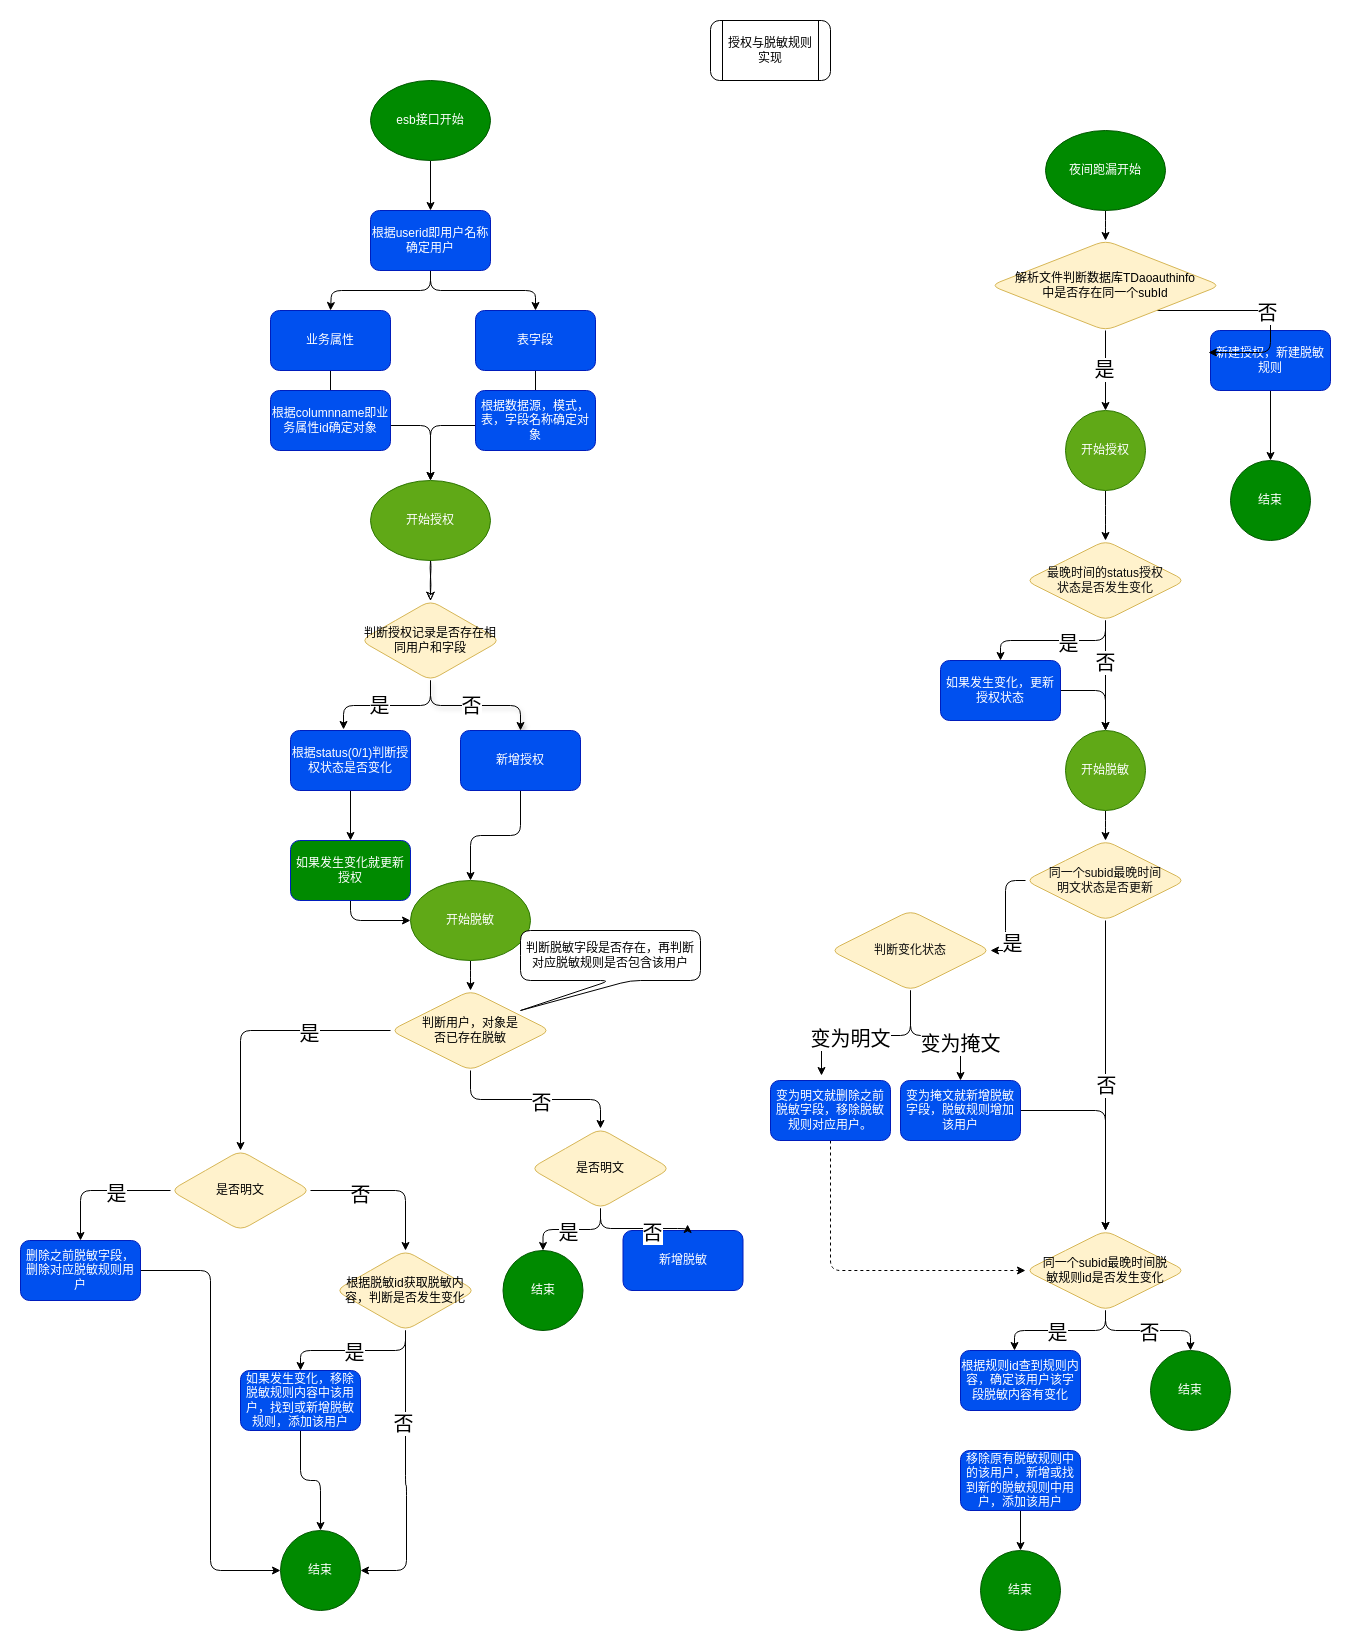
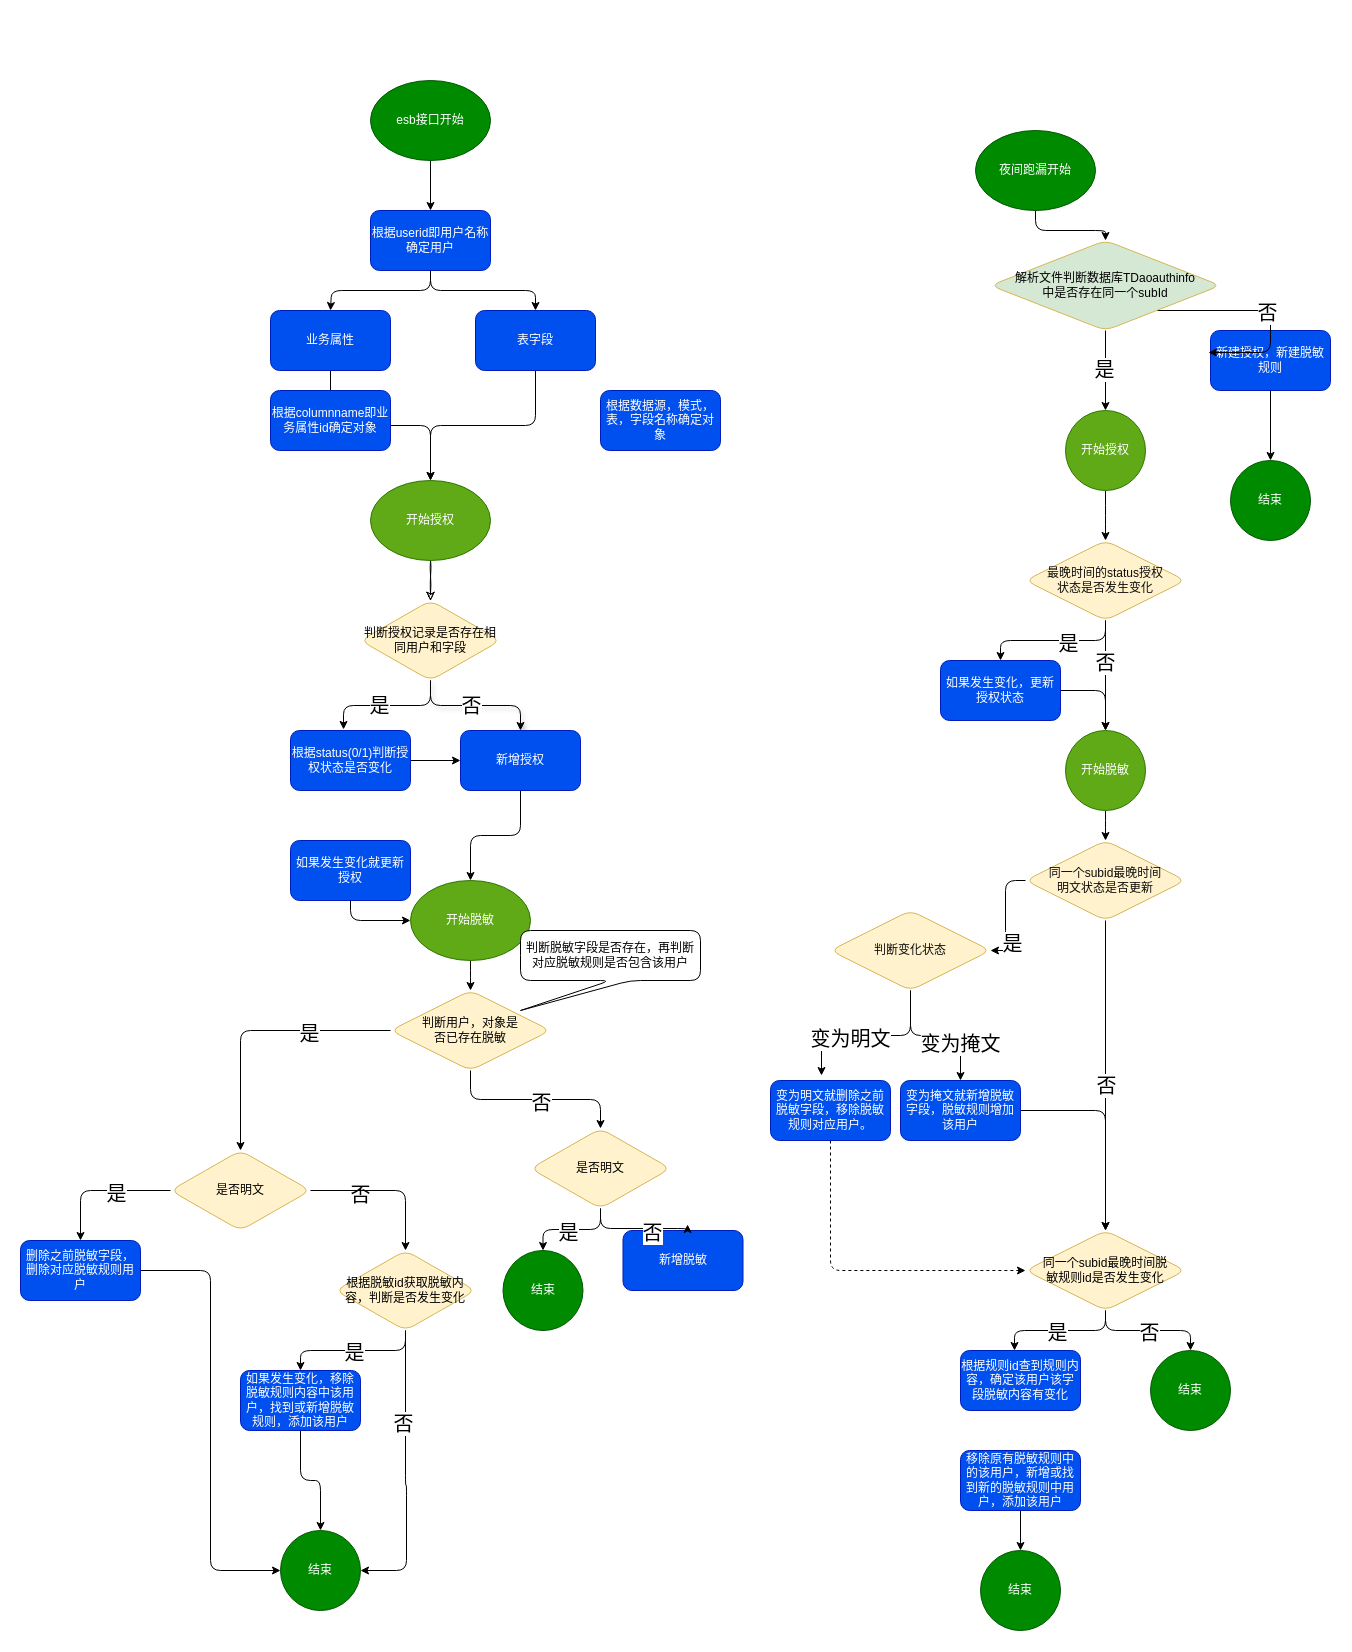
node "授权与脱敏规则实现": removed
node "夜间跑漏开始": moved (1106, 171) -> (1036, 171)
node "解析文件判断数据库TDaoauthinfo 中是否存在同一个subId": fillcolor #fff2cc -> #d5e8d4
node "根据数据源，模式，表，字段名称确定对象": moved (536, 421) -> (661, 421)
edge "根据status(0/1)判断授权状态是否变化" -> "如果发生变化就更新授权": now "根据status(0/1)判断授权状态是否变化" -> "新增授权"
node "如果发生变化就更新授权": fillcolor #008a00 -> #0050ef
